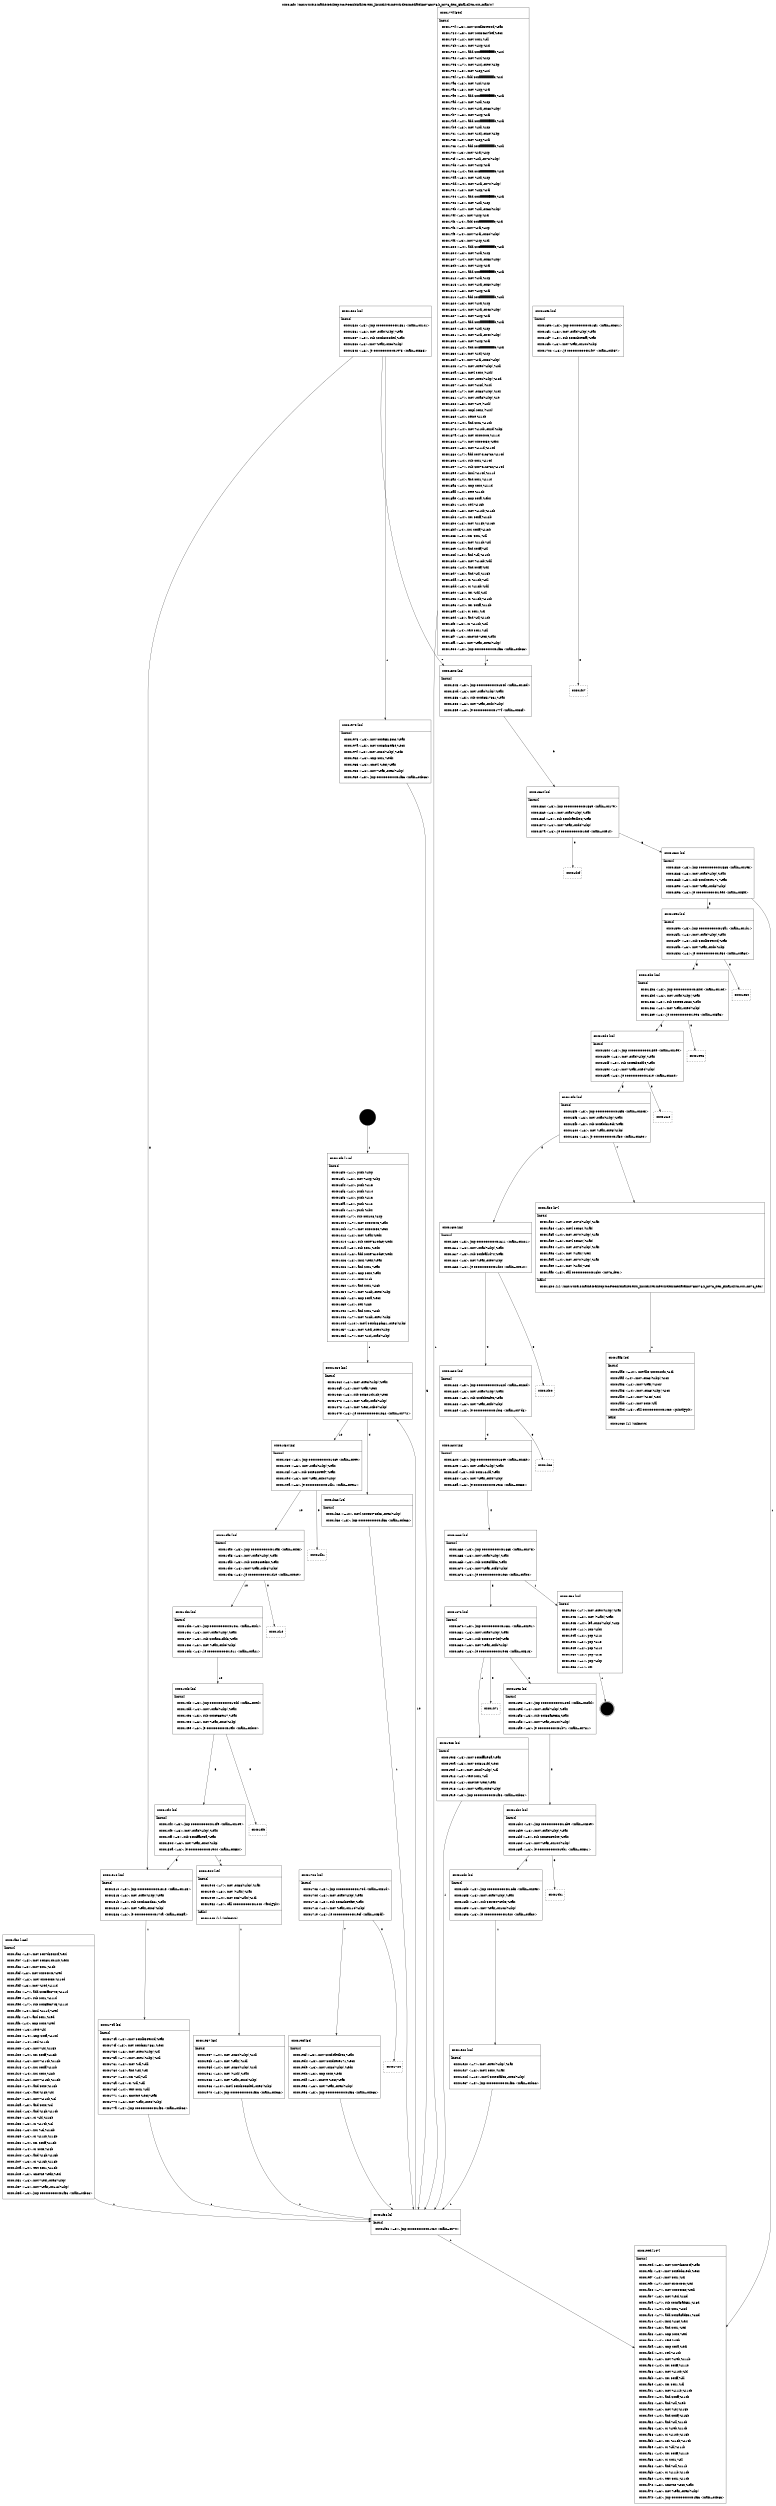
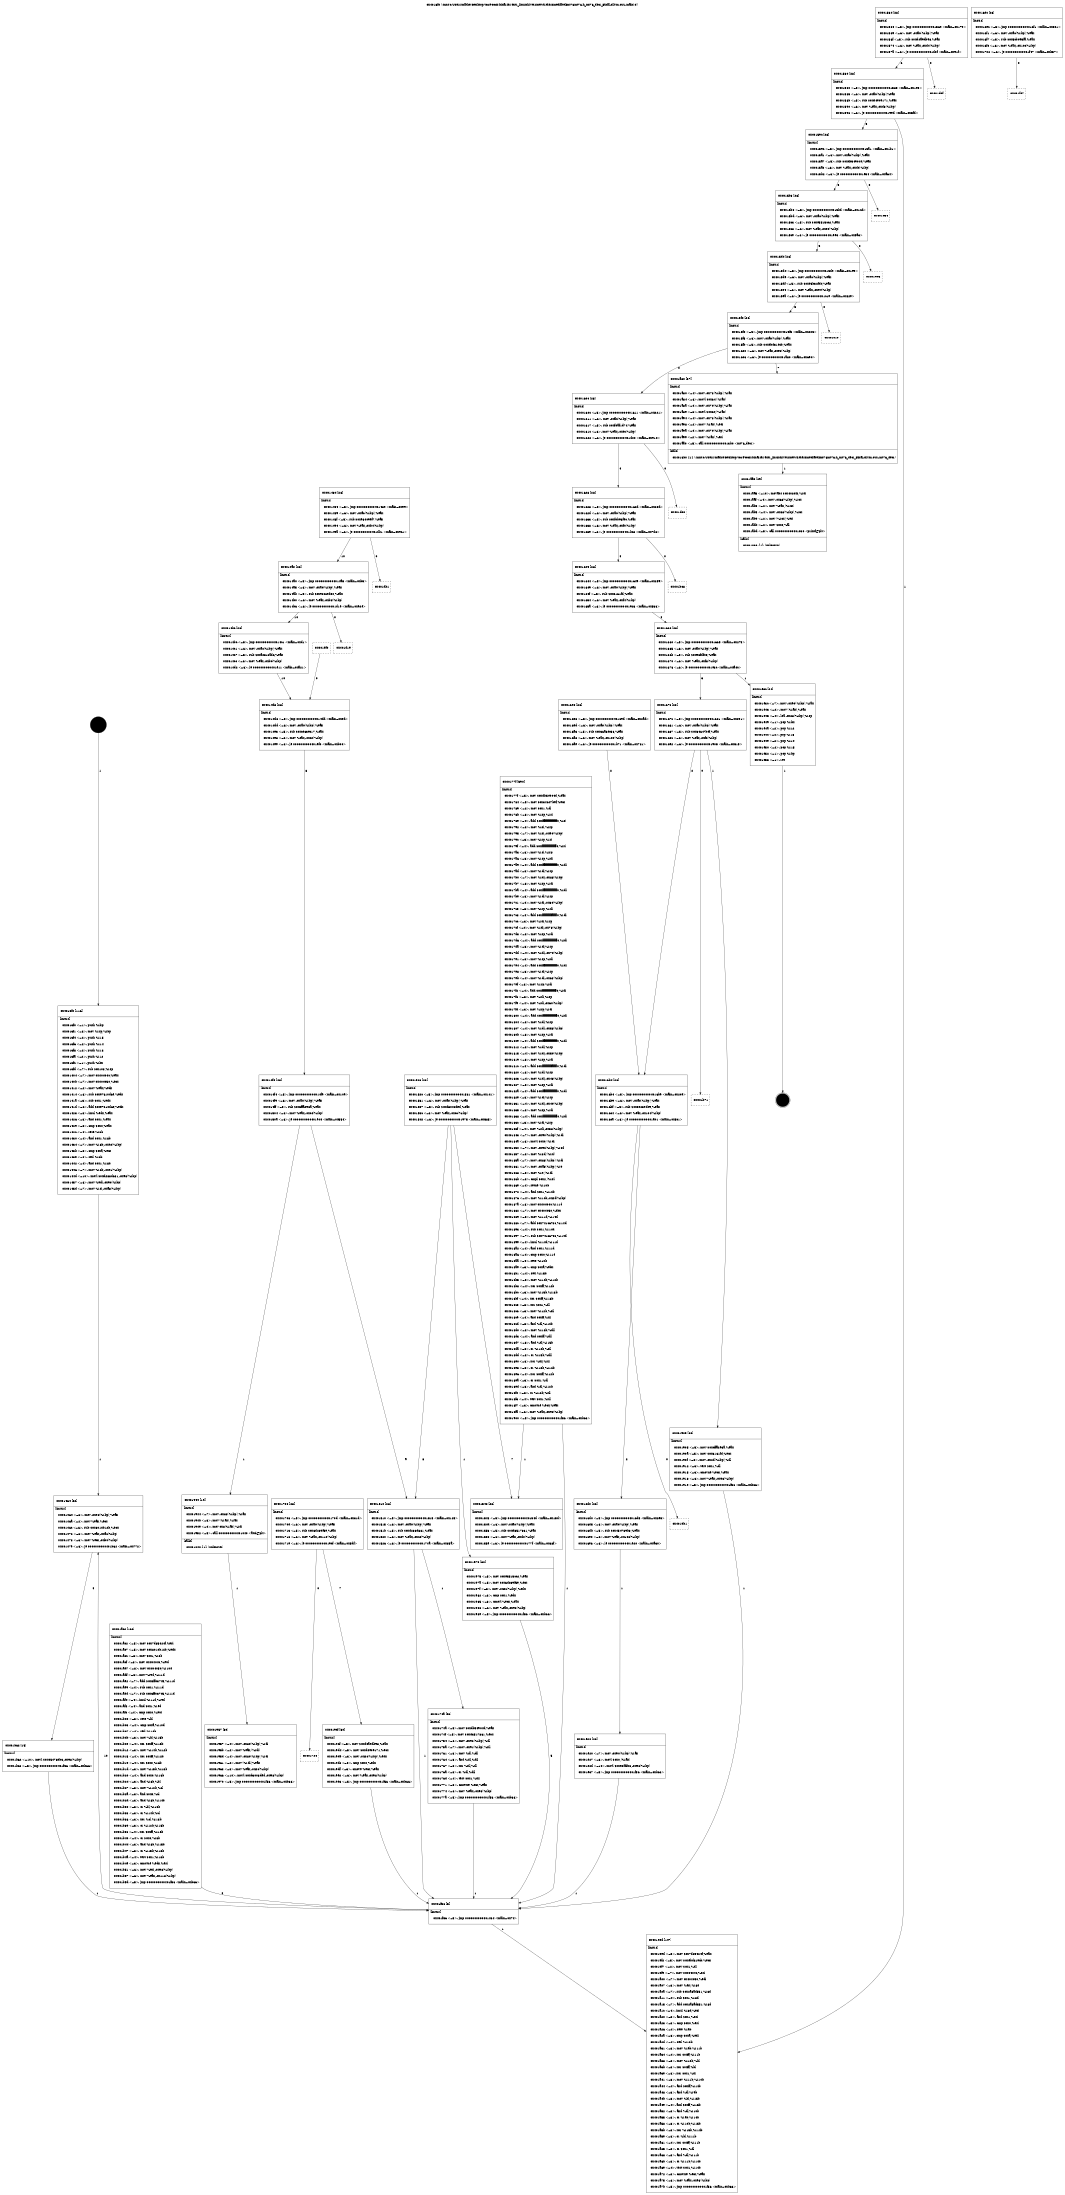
edge "0x401548 [28]" -> "0x401564 [28]": removed, label "6"
edge "0x401464 [32]" -> "0x401484 [28]": removed, label "10"
edge "0x40167c [28]" -> "0x401698 [28]": now "0x40167c [28]" -> "0x4016b4 [28]"
edge "0x4014d8 [28]" -> "0x401ef0": reversed
edge "0x401957 [30]" -> "0x401f56 [5]": now "0x401510 [28]" -> "0x401f56 [5]"
edge "0x401ac2 [160]" -> "0x401f56 [5]": label " 1" -> " 4"
